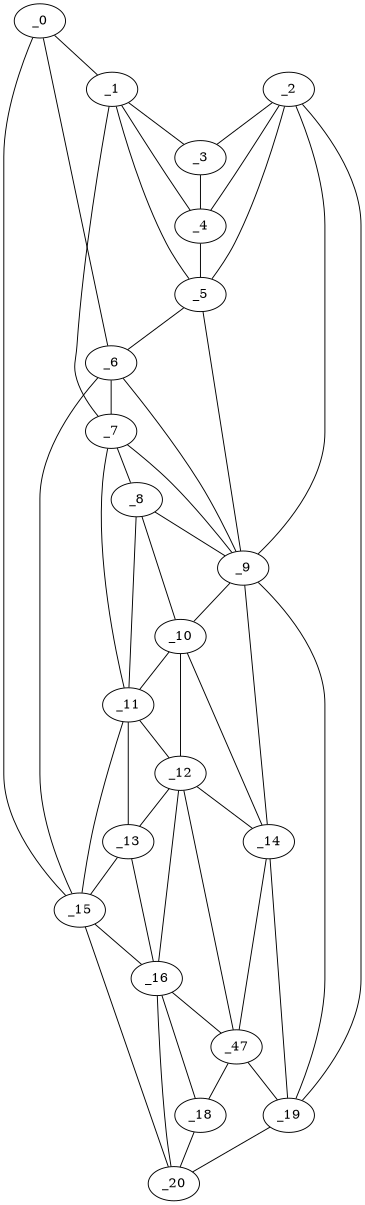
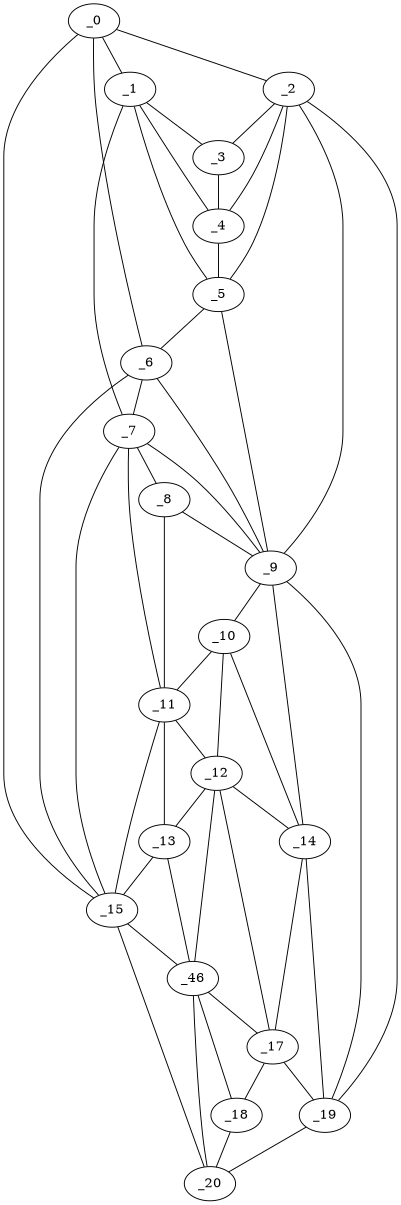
edge "_0" -- "_2": added
edge "_8" -- "_10": removed
edge "_7" -- "_15": added
node "_16": label "_16" -> "_46"
node "_47": label "_47" -> "_17"
